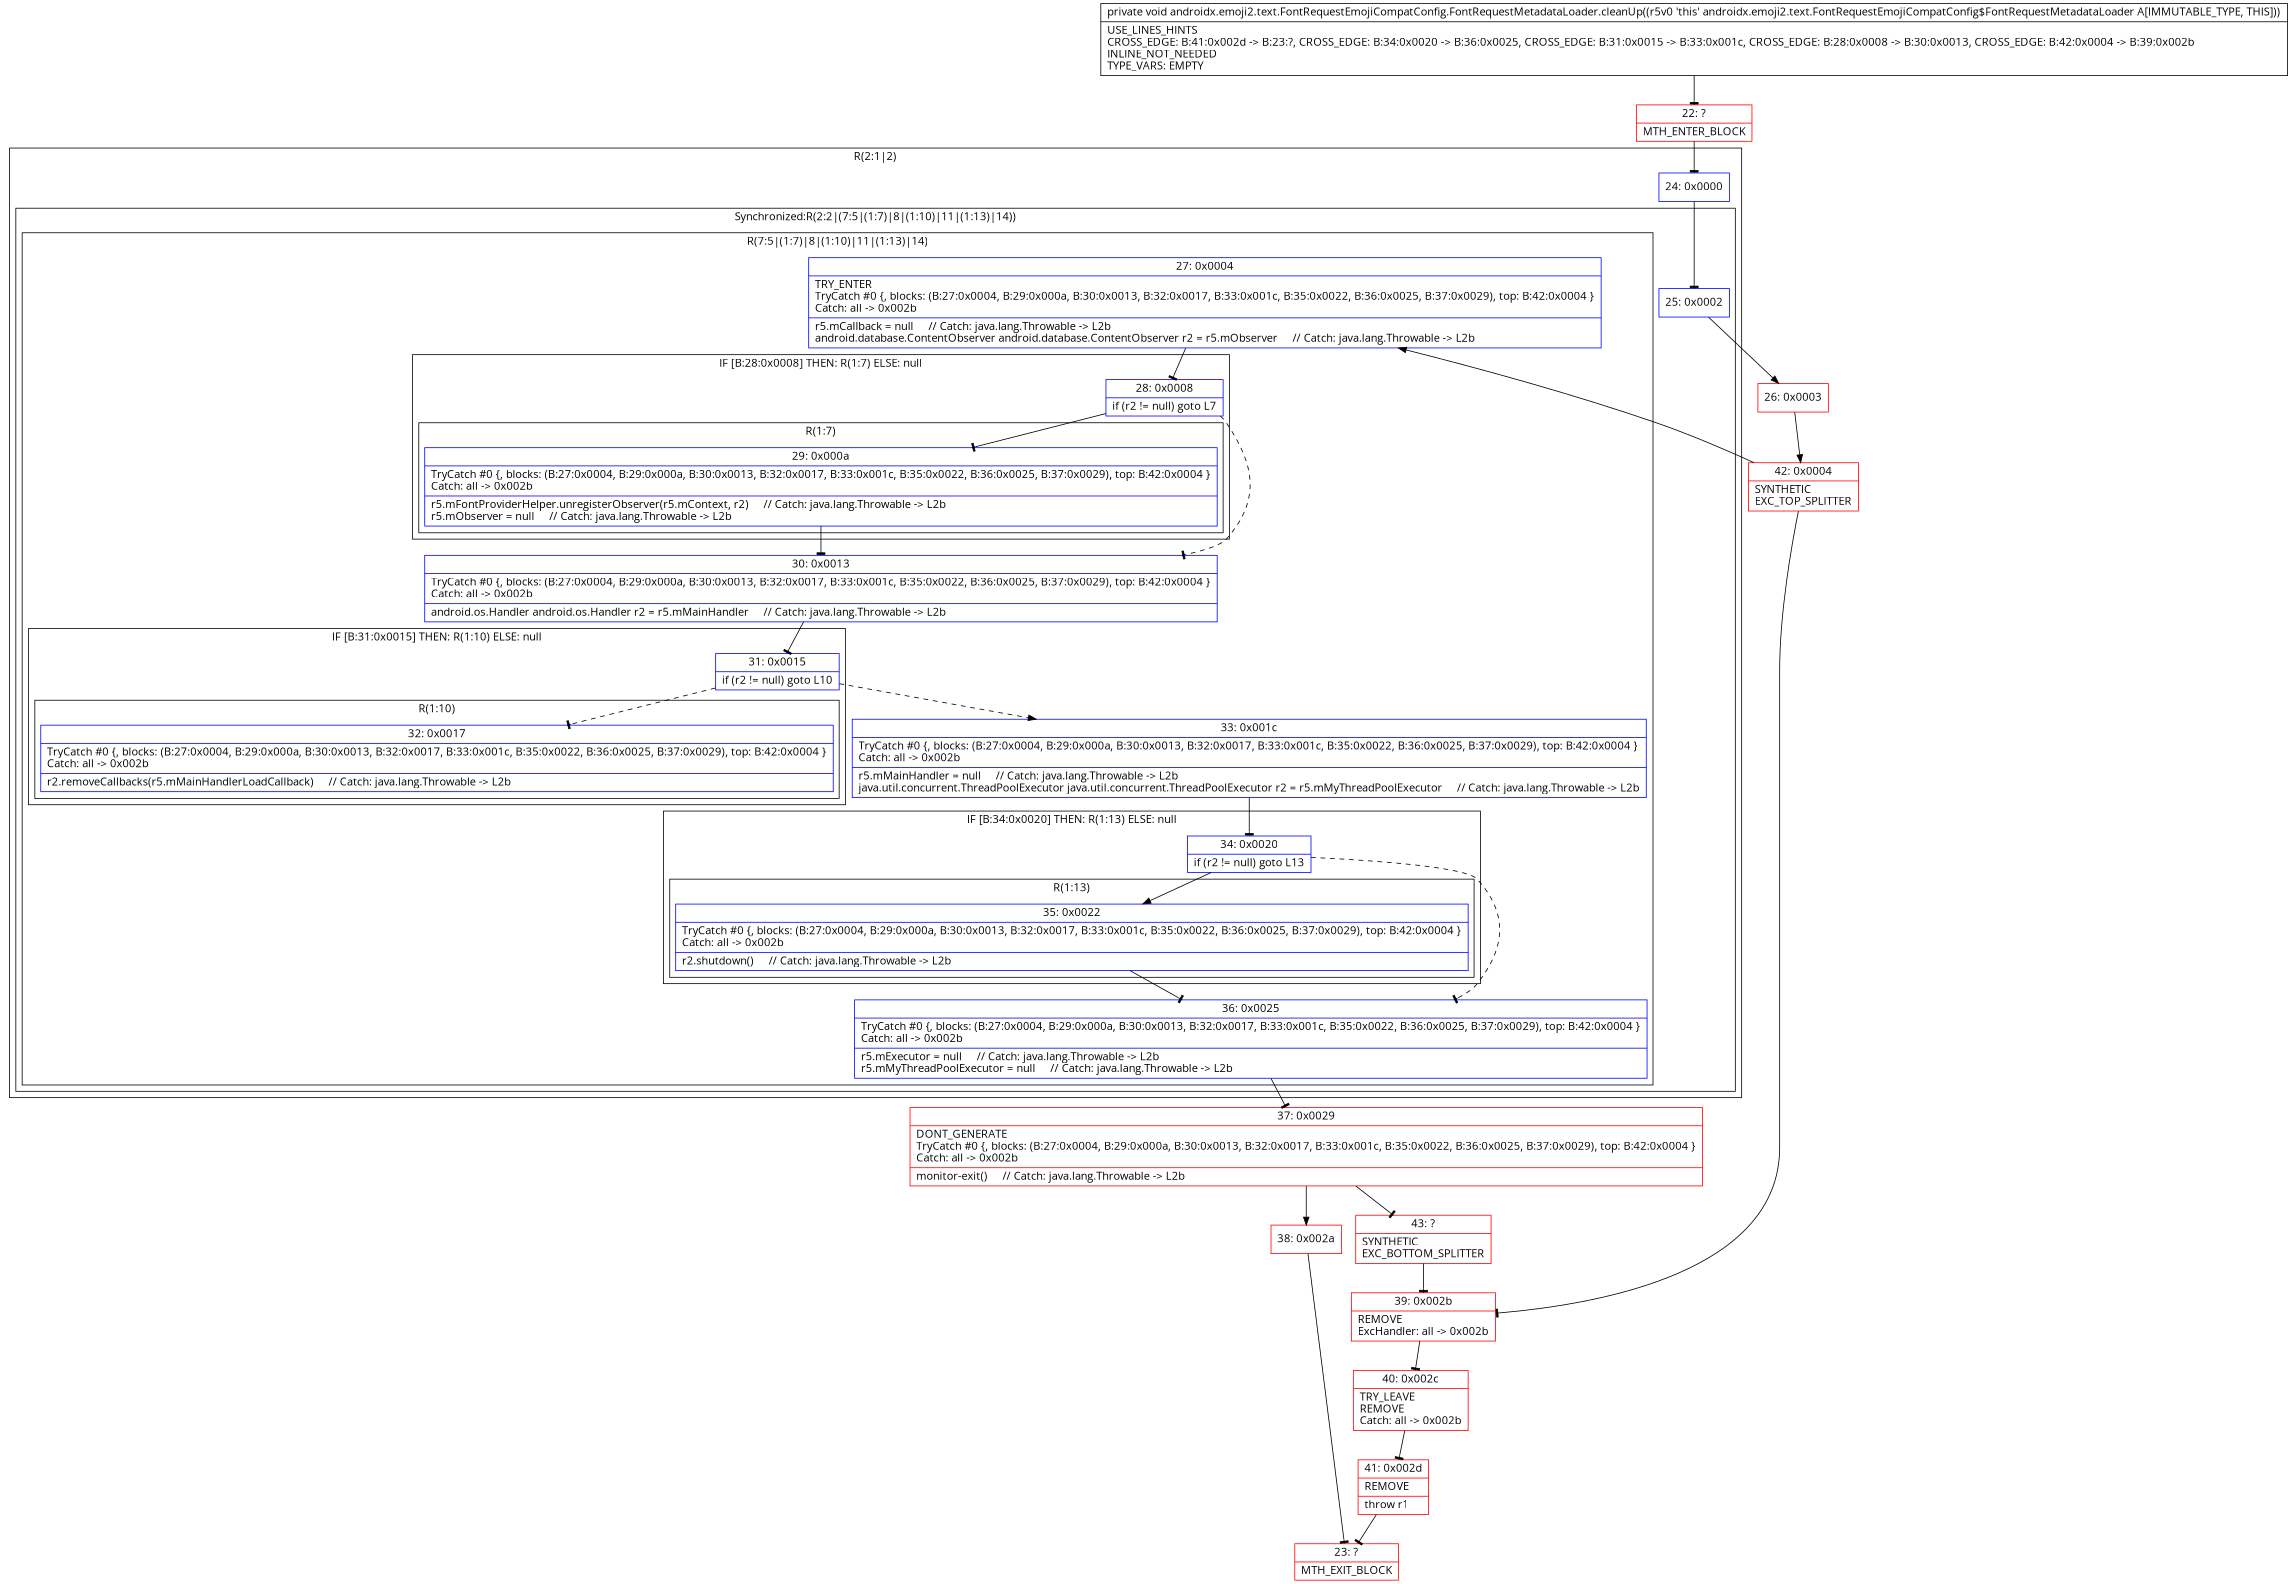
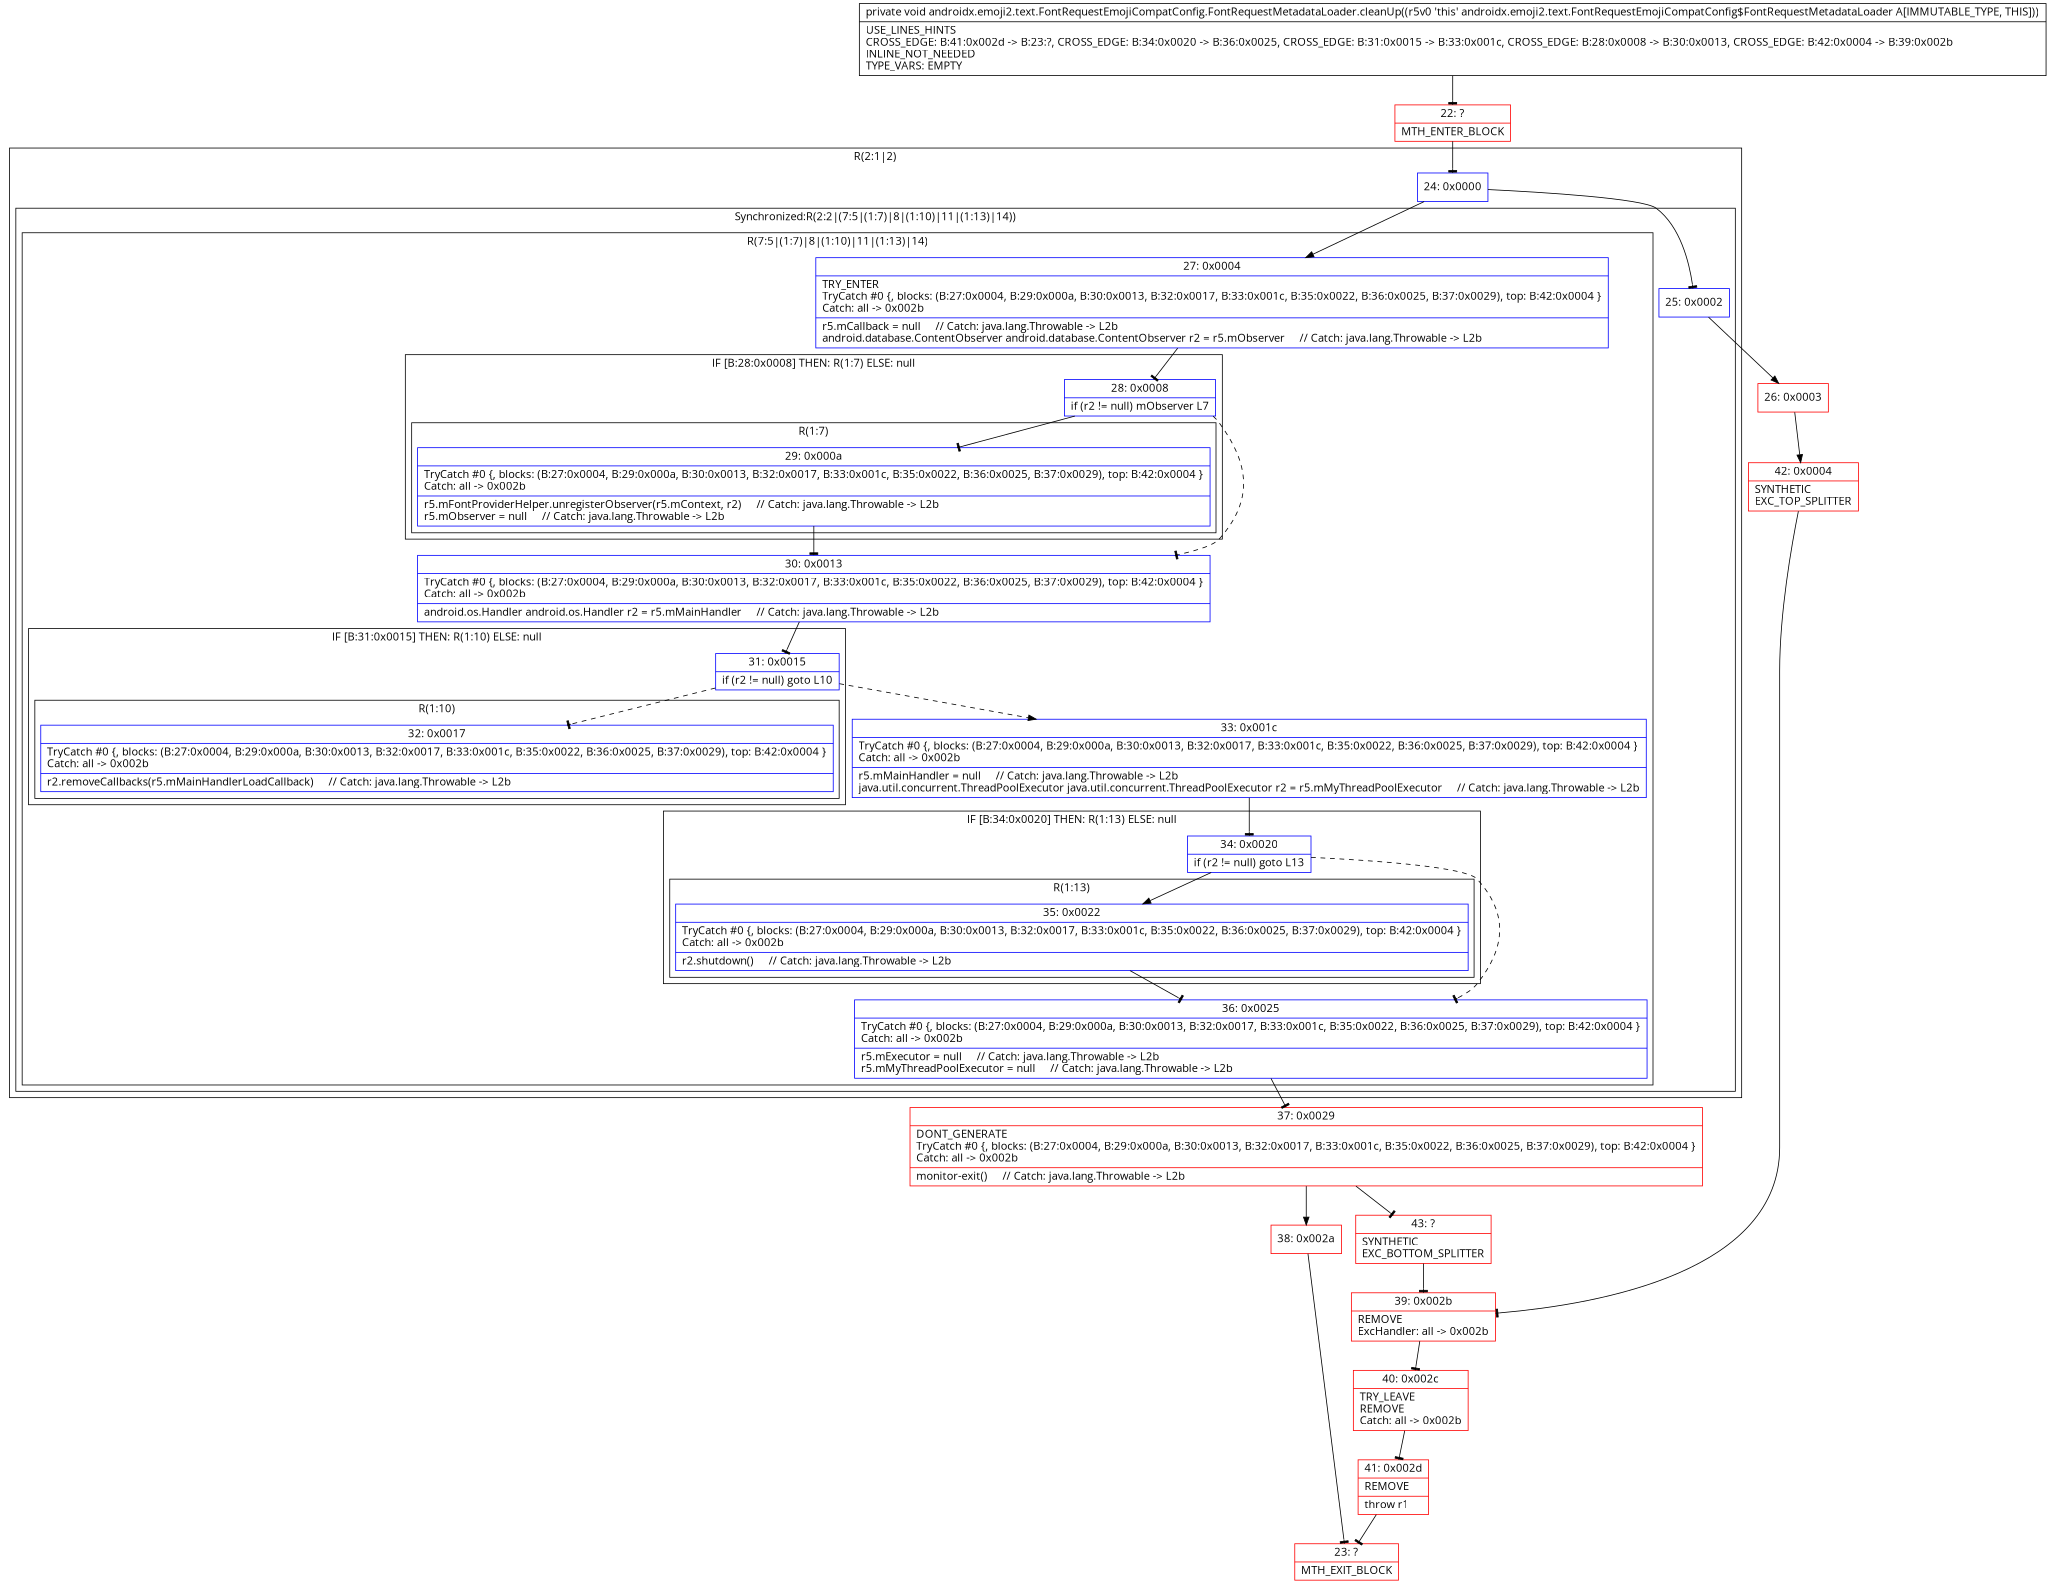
edge "42: 0x0004" -> "27: 0x0004": now "24: 0x0000" -> "27: 0x0004"
node "28: 0x0008": text "if (r2 != null) goto L7" -> "if (r2 != null) mObserver L7"
